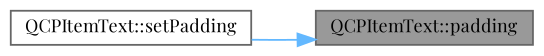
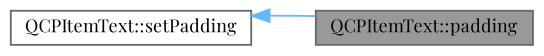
edge "QCPItemText::setPadding" -> "QCPItemText::padding": reversed
